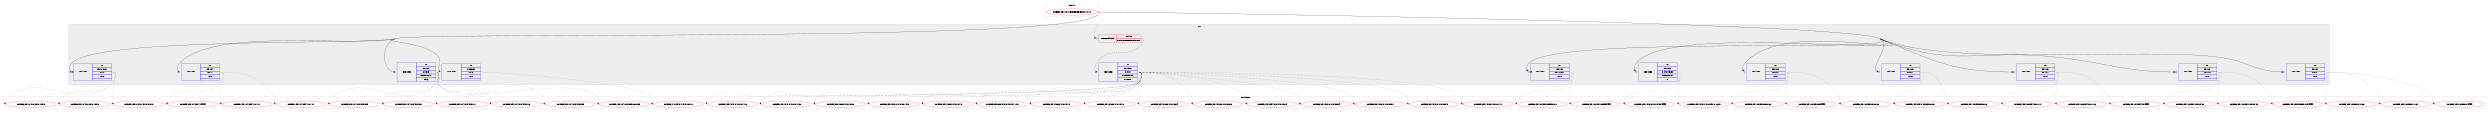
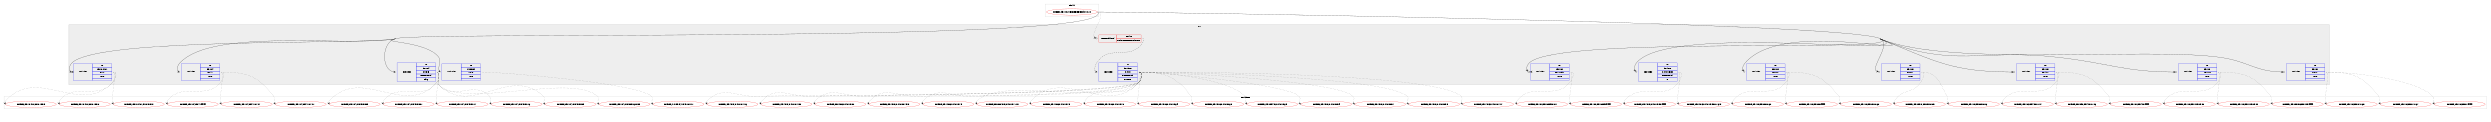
node "portage://dev-lang/python-dev-2.4.6-r1": label "portage://dev-lang/python-dev-2.4.6-r1" -> "portage://dev-lang/python-exec-2.4.6-r1"
node "portage://dev-ros/genlisp-0.4.16": label "portage://dev-ros/genlisp-0.4.16" -> "portage://dev-dep/genlisp-0.4.16"
